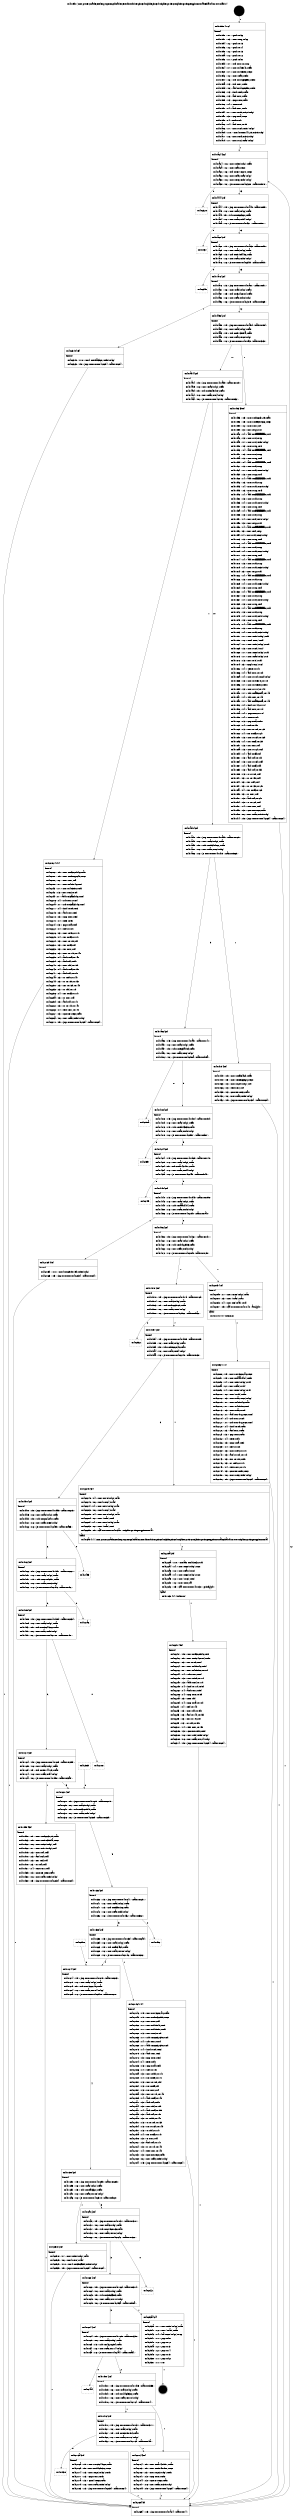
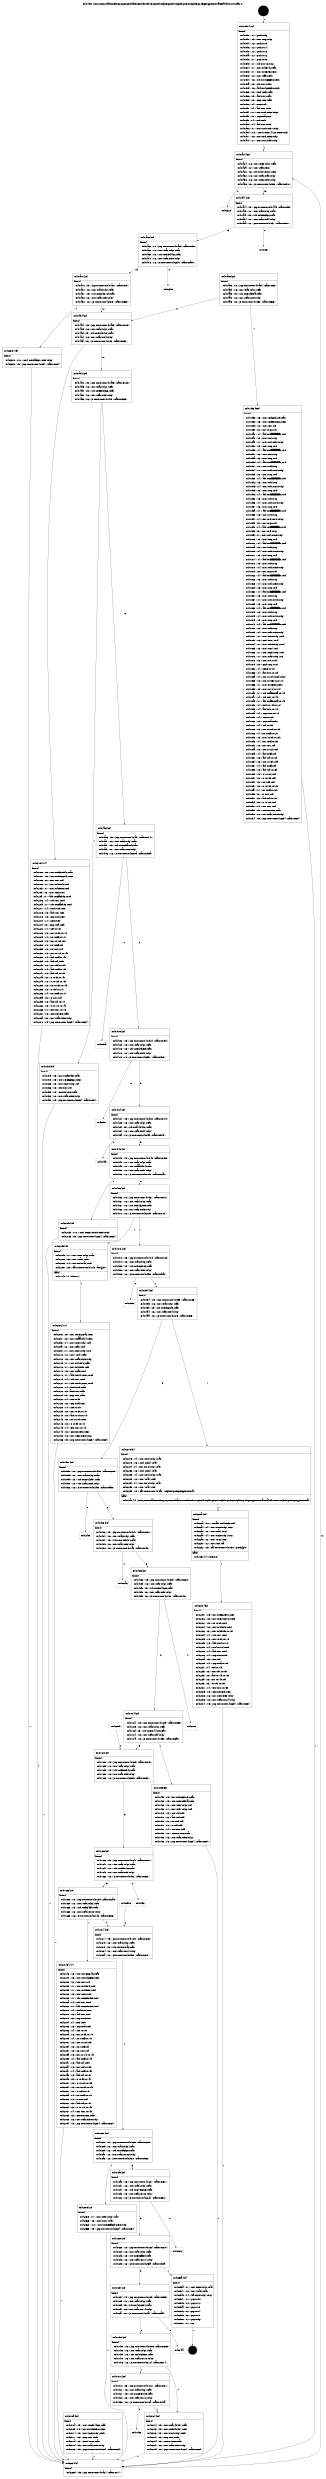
edge "0x401a7c [28]" -> "0x401a98 [28]": now "0x401a7c [28]" -> "0x401ab4 [28]"
